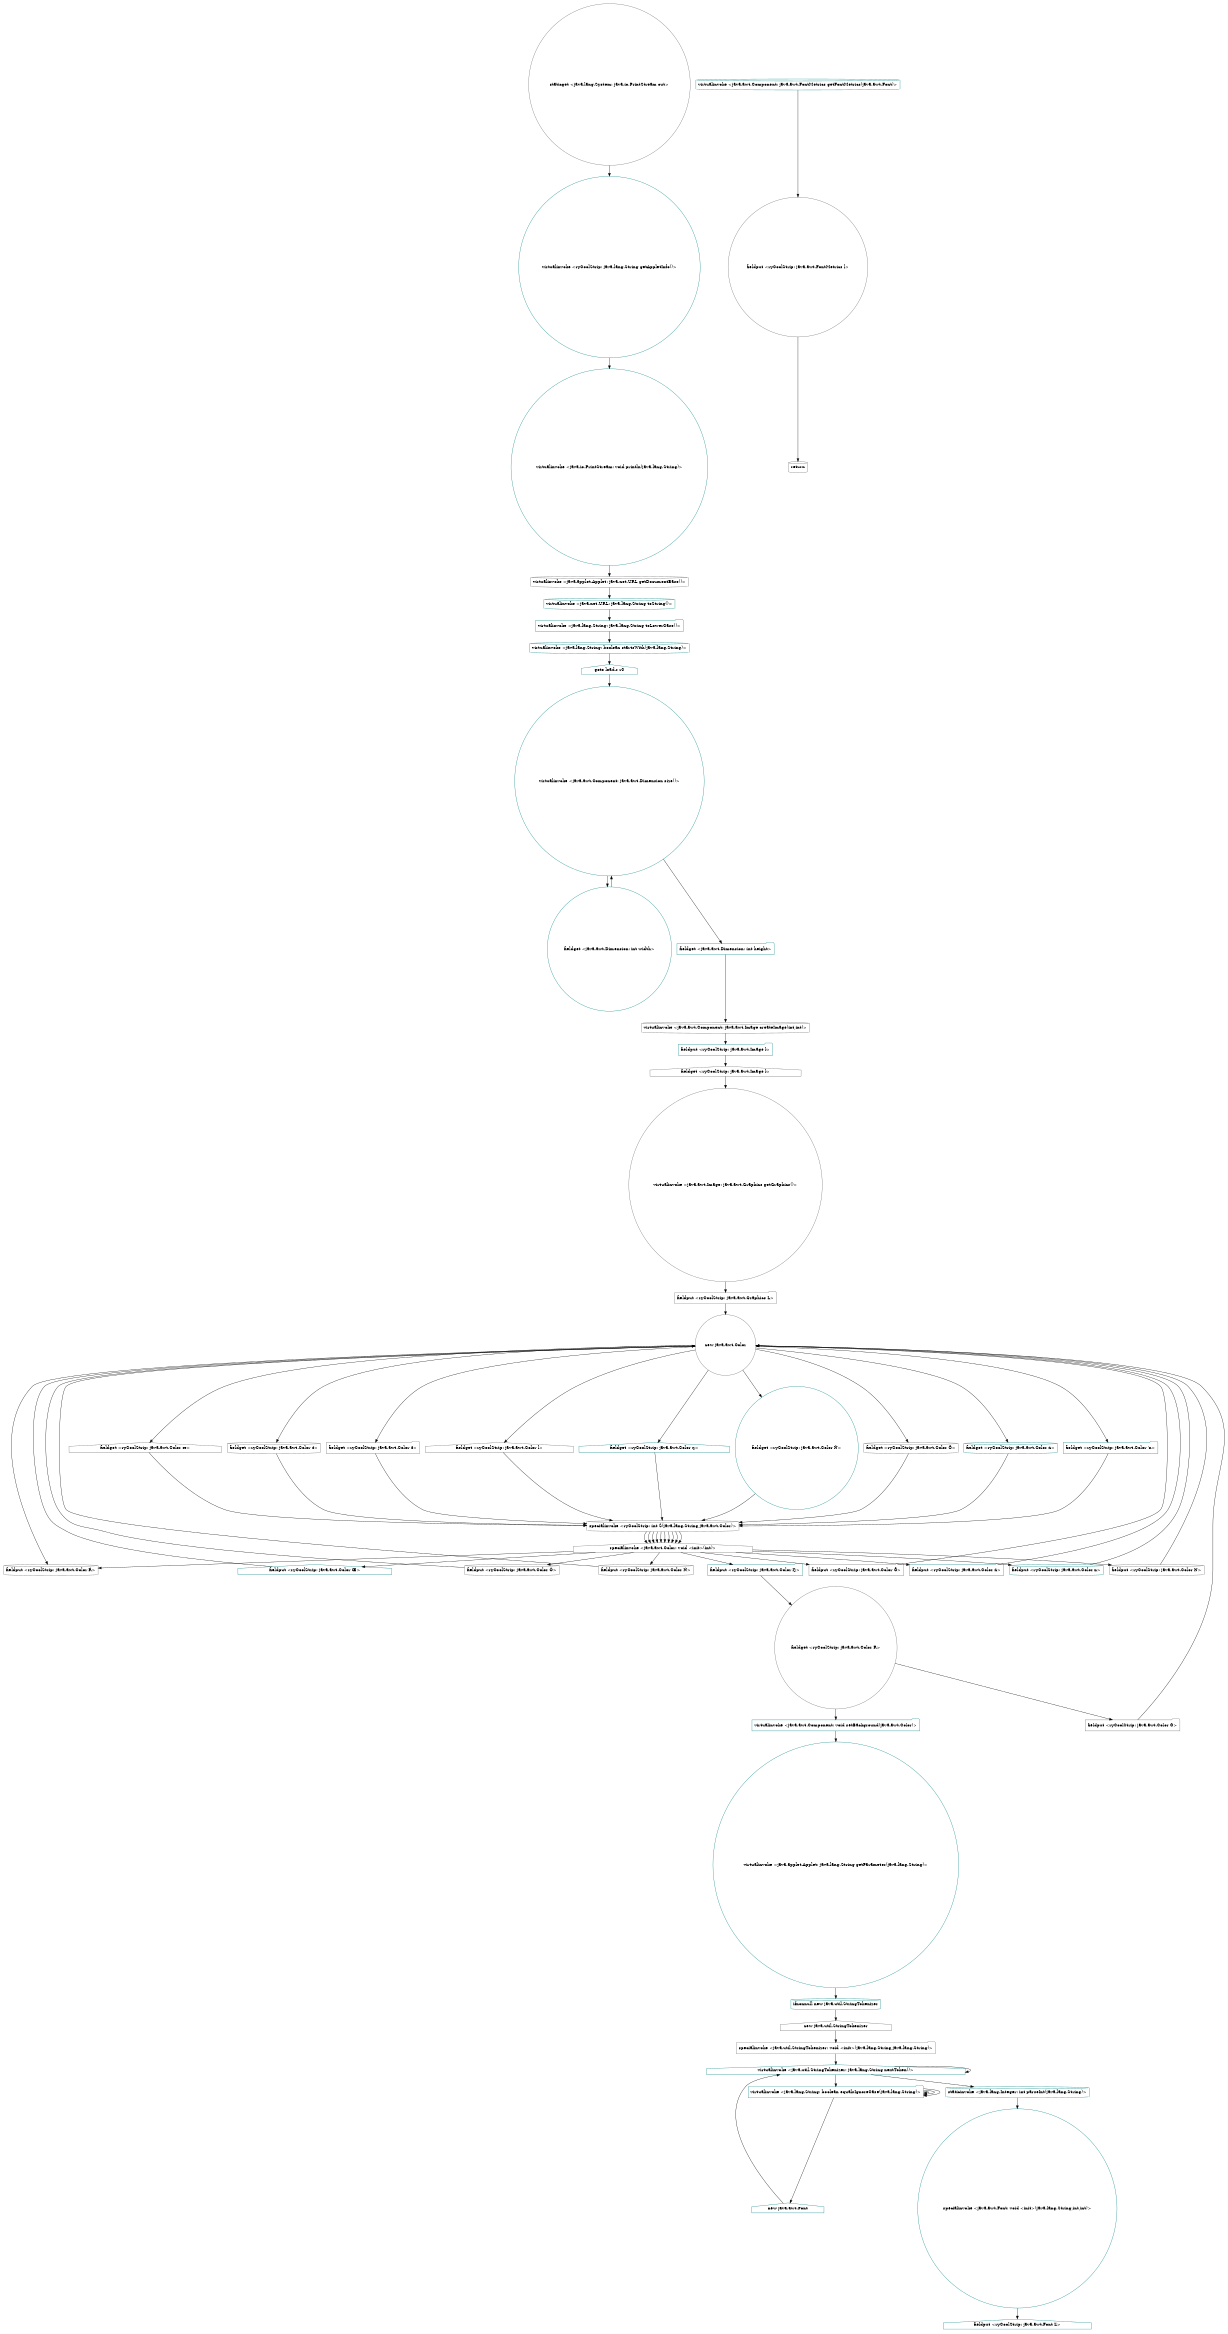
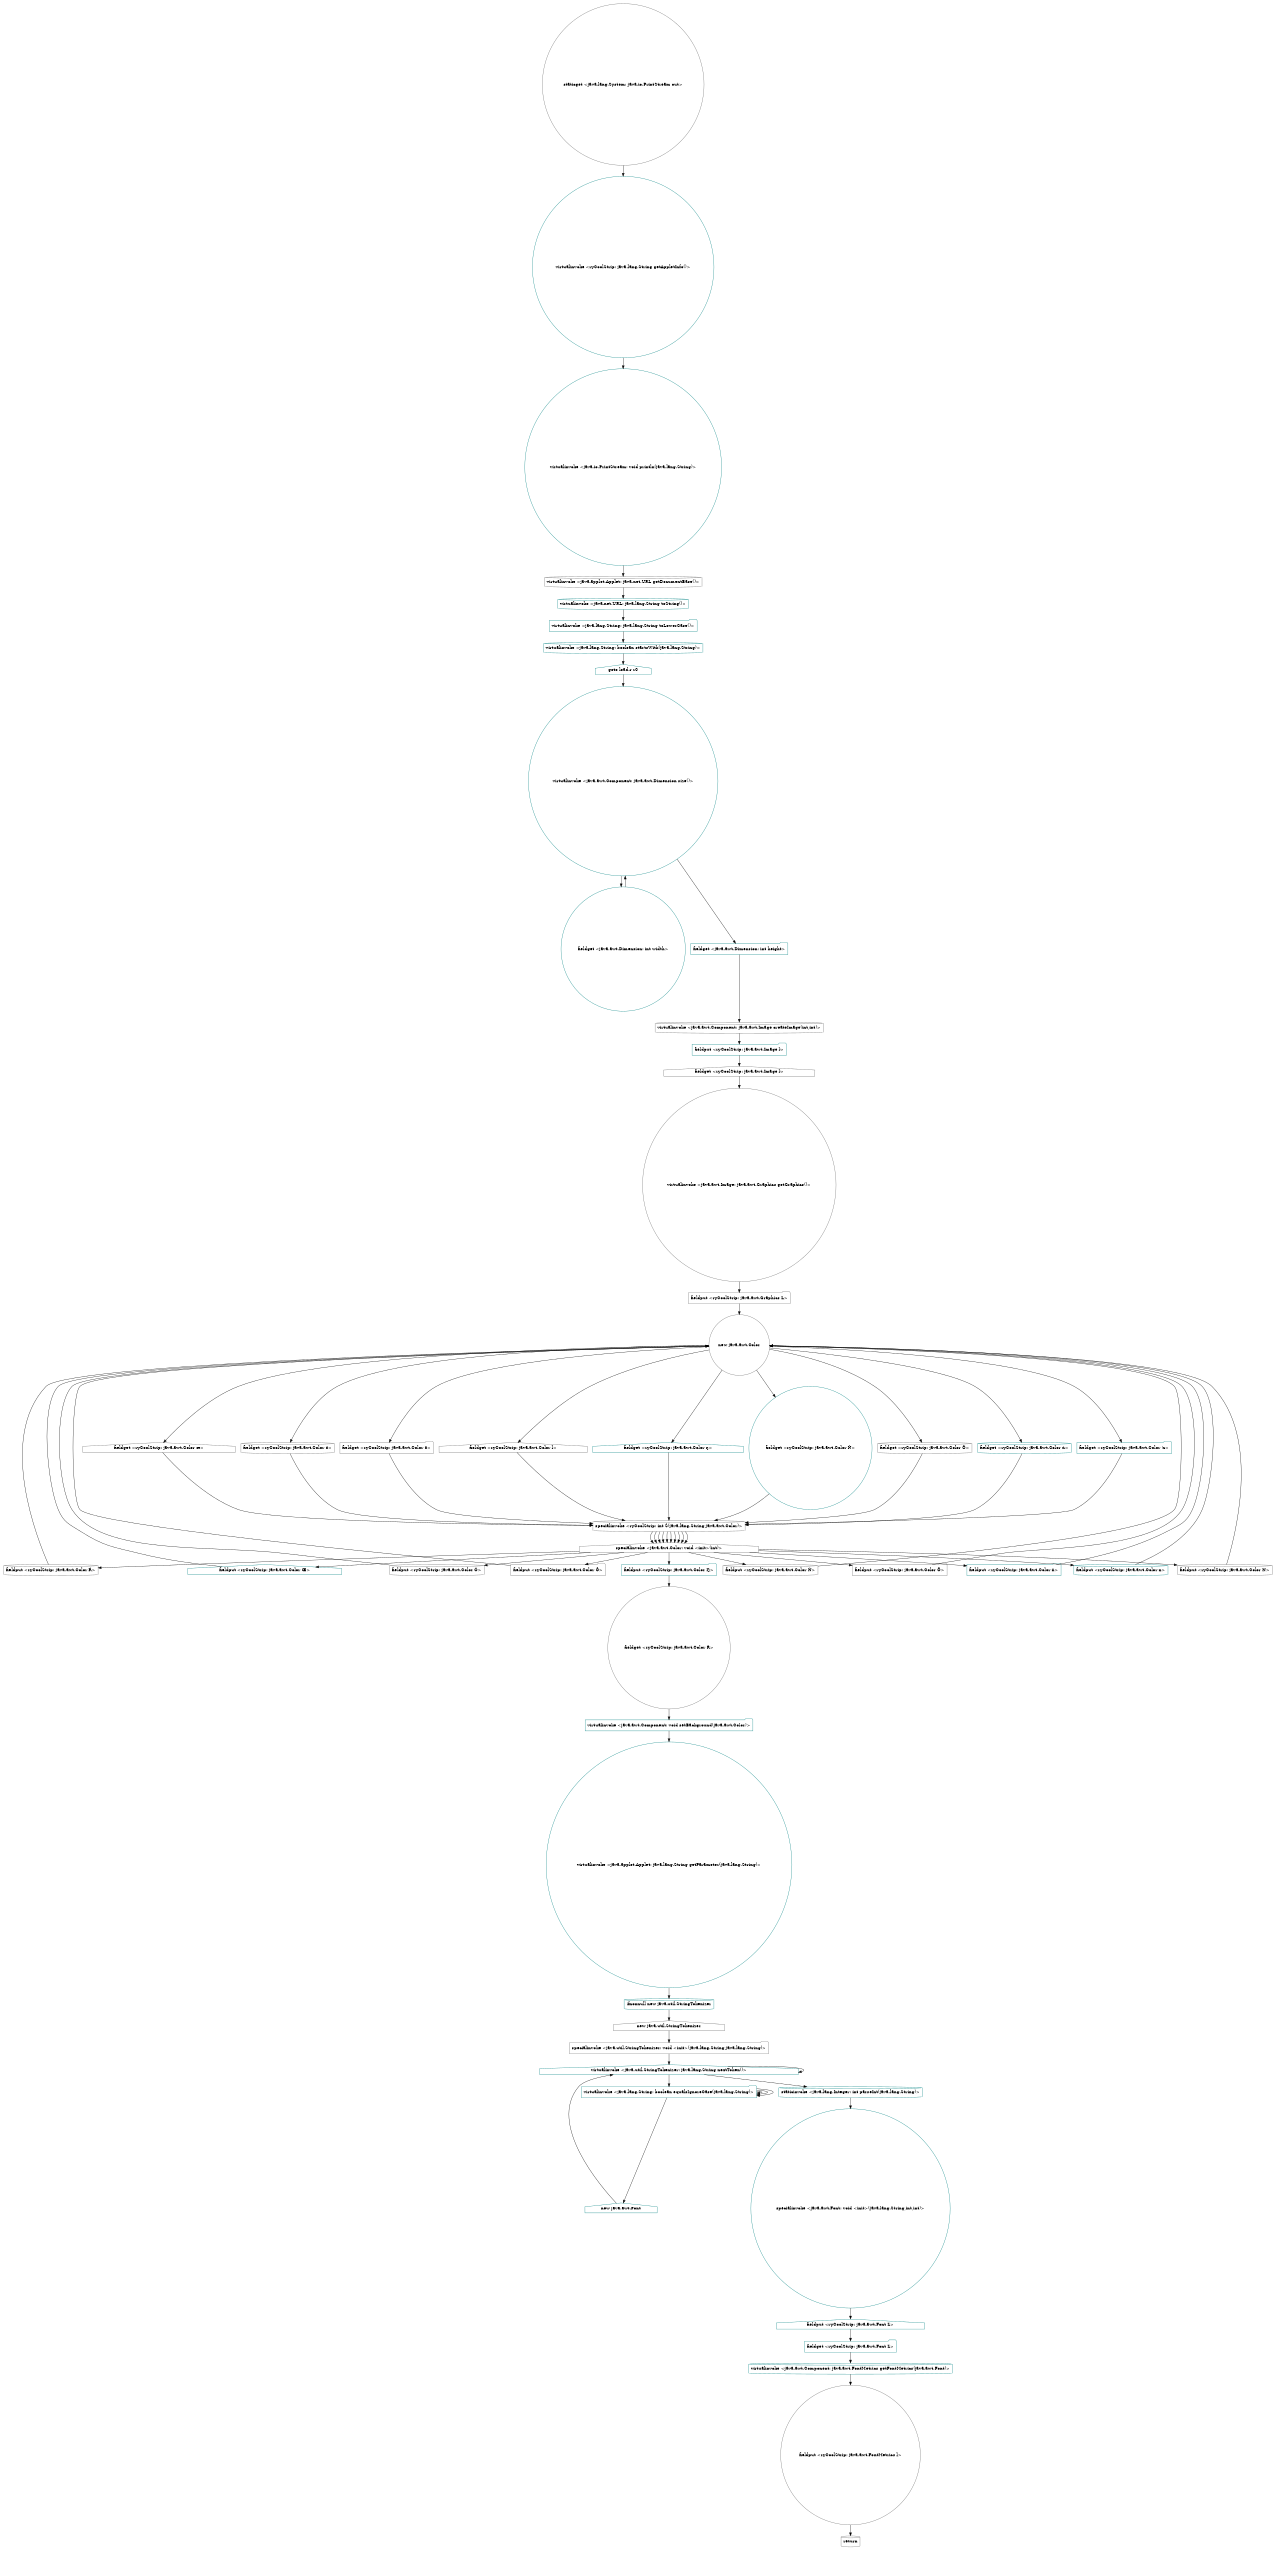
edge "new java.awt.Color" -> "fieldput <ryCoolStrip: java.awt.Color Ŕ>": reversed
edge "fieldget <ryCoolStrip: java.awt.Color Ŕ>" -> "fieldput <ryCoolStrip: java.awt.Color Ŏ>": now "specialinvoke <java.awt.Color: void <init>(int)>" -> "fieldput <ryCoolStrip: java.awt.Color Ŏ>"
node "fieldget <ryCoolStrip: java.awt.Font Ľ>": added
